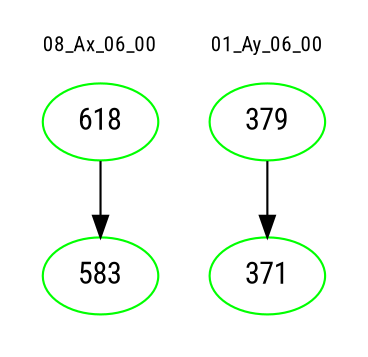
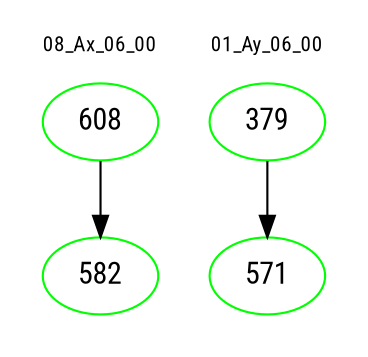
node "618": label "618" -> "608"
node "583": label "583" -> "582"
node "371": label "371" -> "571"
